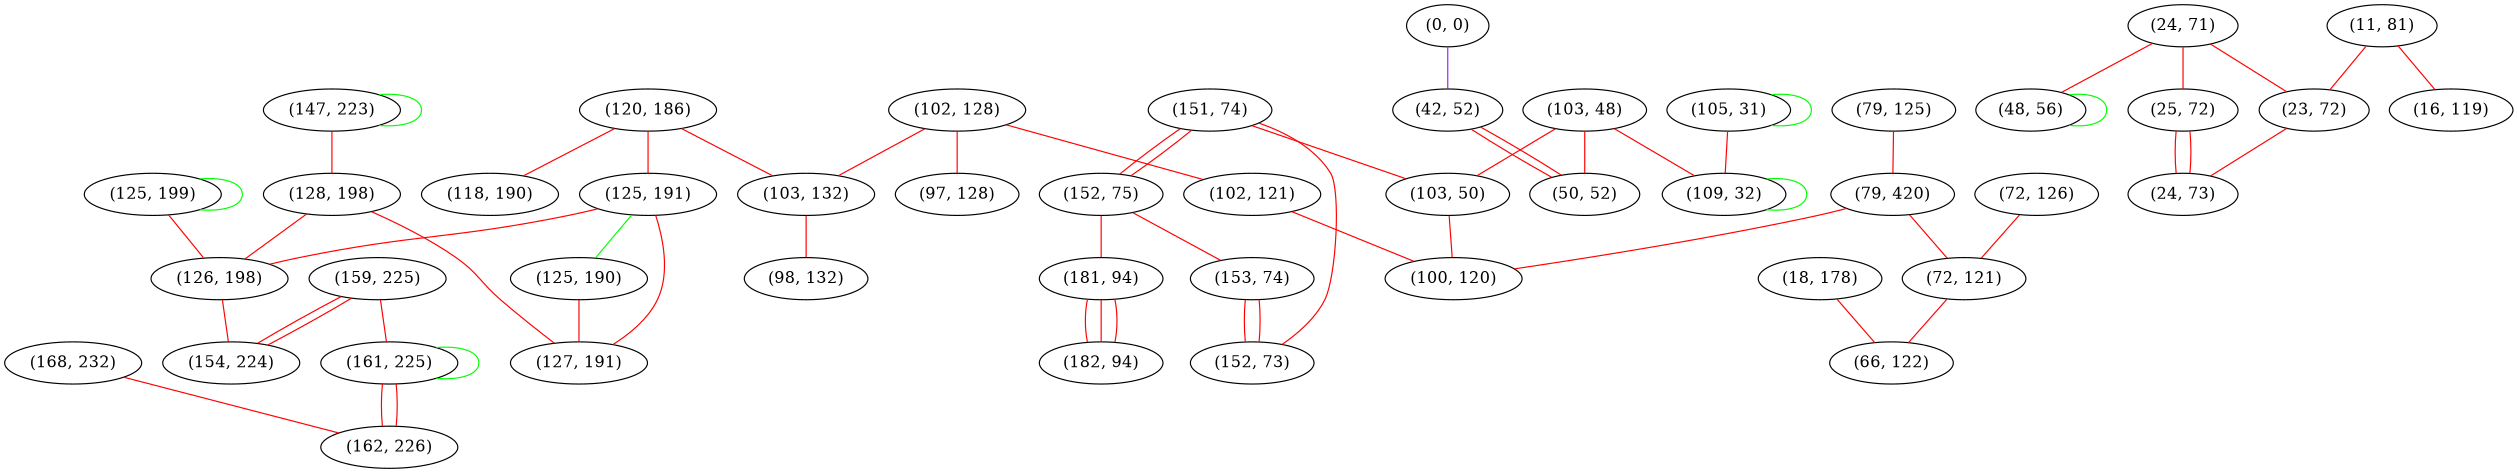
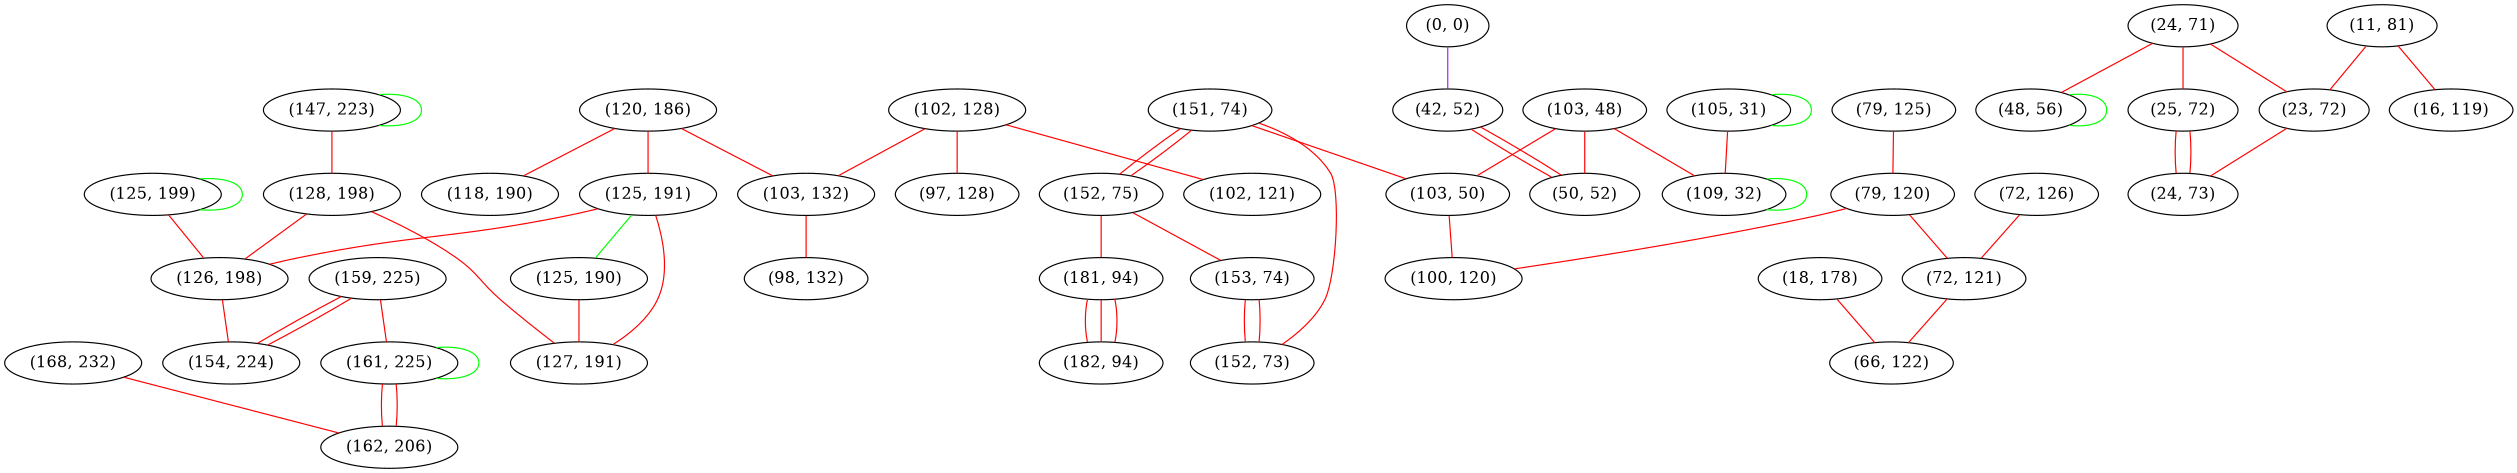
node "(79, 420)": label "(79, 420)" -> "(79, 120)"
edge "(102, 121)" -- "(100, 120)": removed
node "(162, 226)": label "(162, 226)" -> "(162, 206)"
